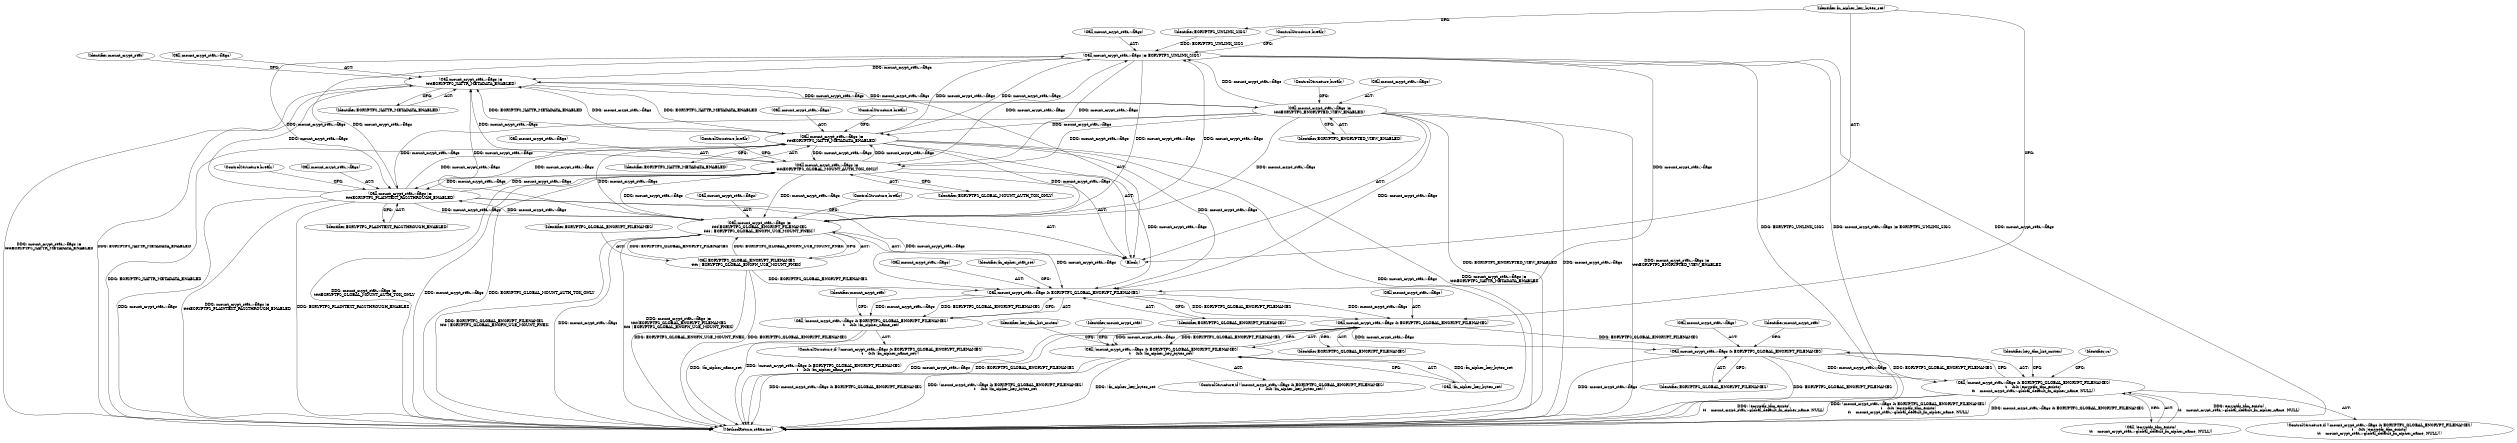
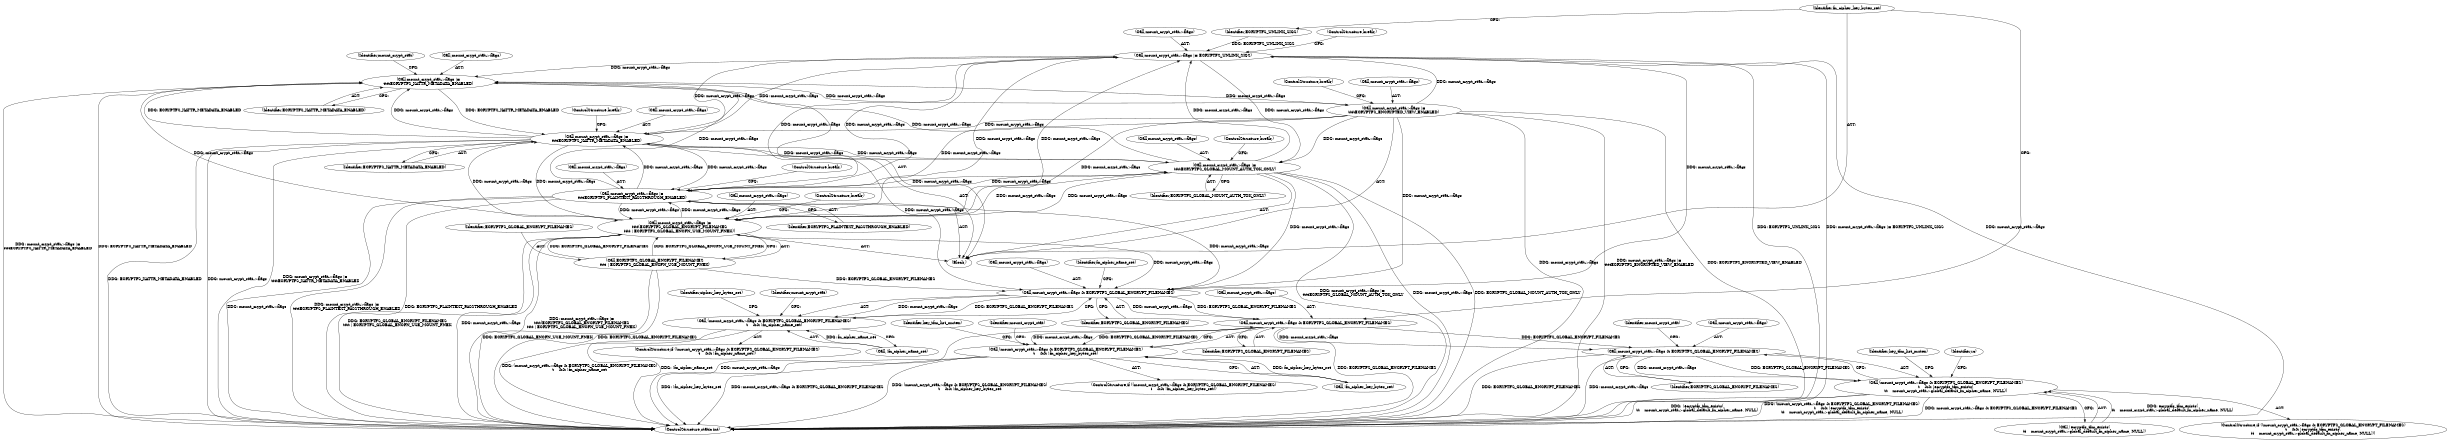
node "(Identifier,ECRYPTFS_ENCRYPTED_VIEW_ENABLED)": removed
node "(Identifier,fn_cipher_stat_set)": label "(Identifier,fn_cipher_stat_set)" -> "(Identifier,fn_cipher_name_set)"
node "(Identifier,cipher_key_bytes_set)": added
node "(Call,!fn_cipher_name_set)": added
node "(MethodReturn,static int)": label "(MethodReturn,static int)" -> "(ControlStructure,static int)"
